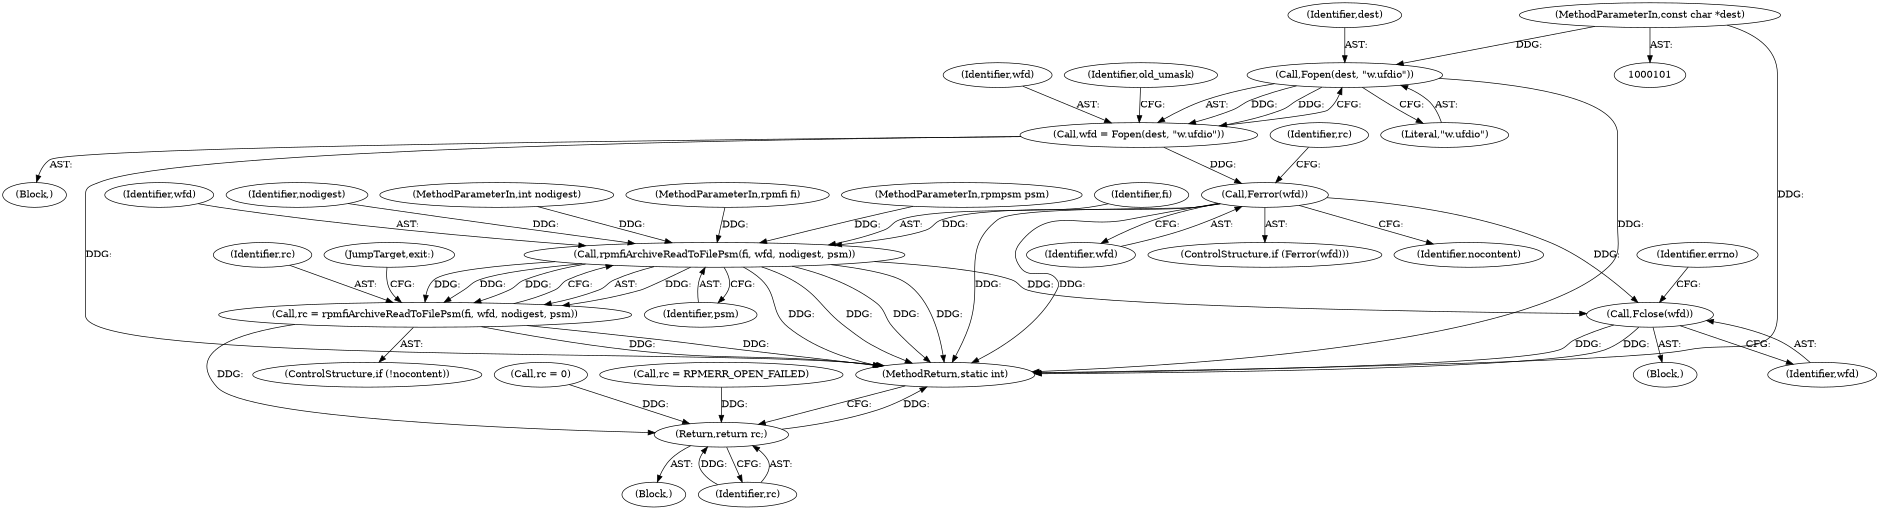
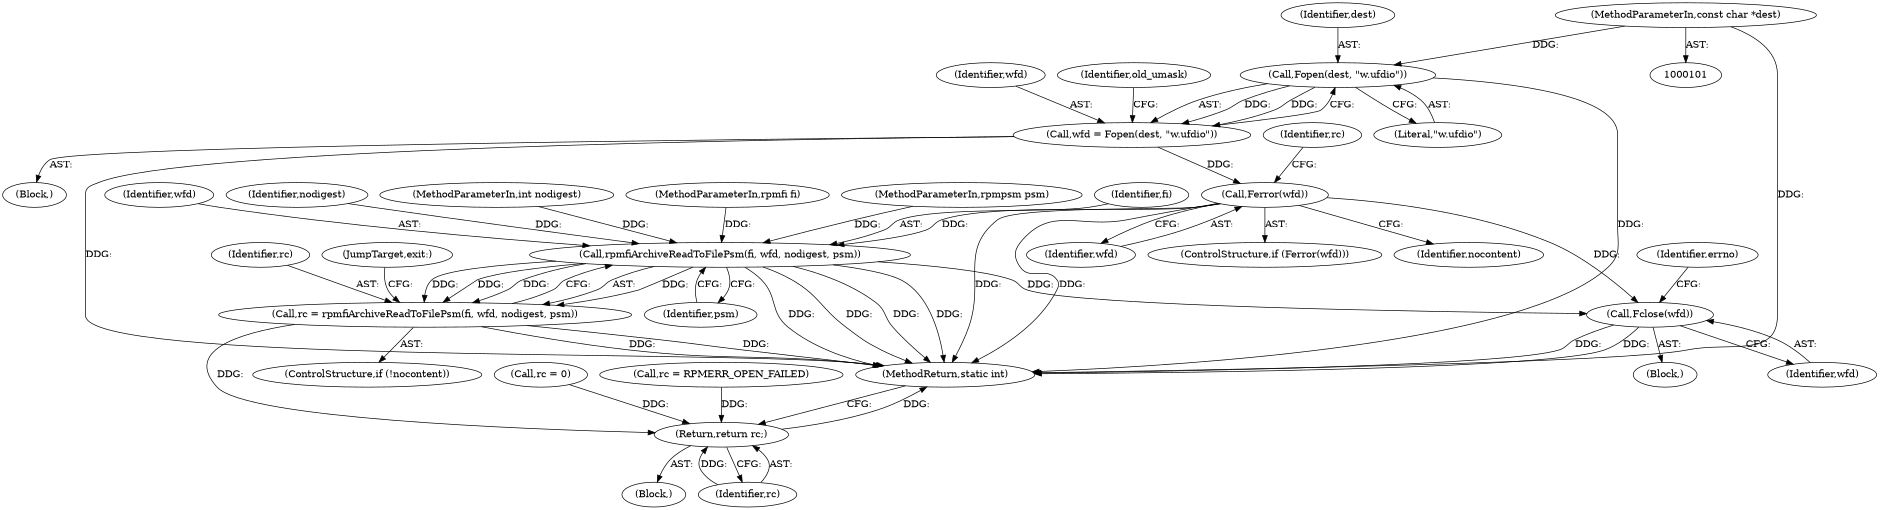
edge "(Identifier,psm)" -> "(Call,rpmfiArchiveReadToFilePsm(fi, wfd, nodigest, psm))": label "AST: " -> "CFG: "
